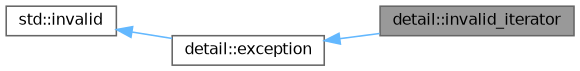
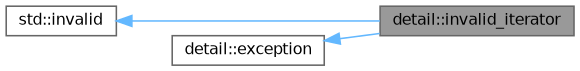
edge "detail::exception" -> "std::invalid": now "detail::invalid_iterator" -> "std::invalid"
